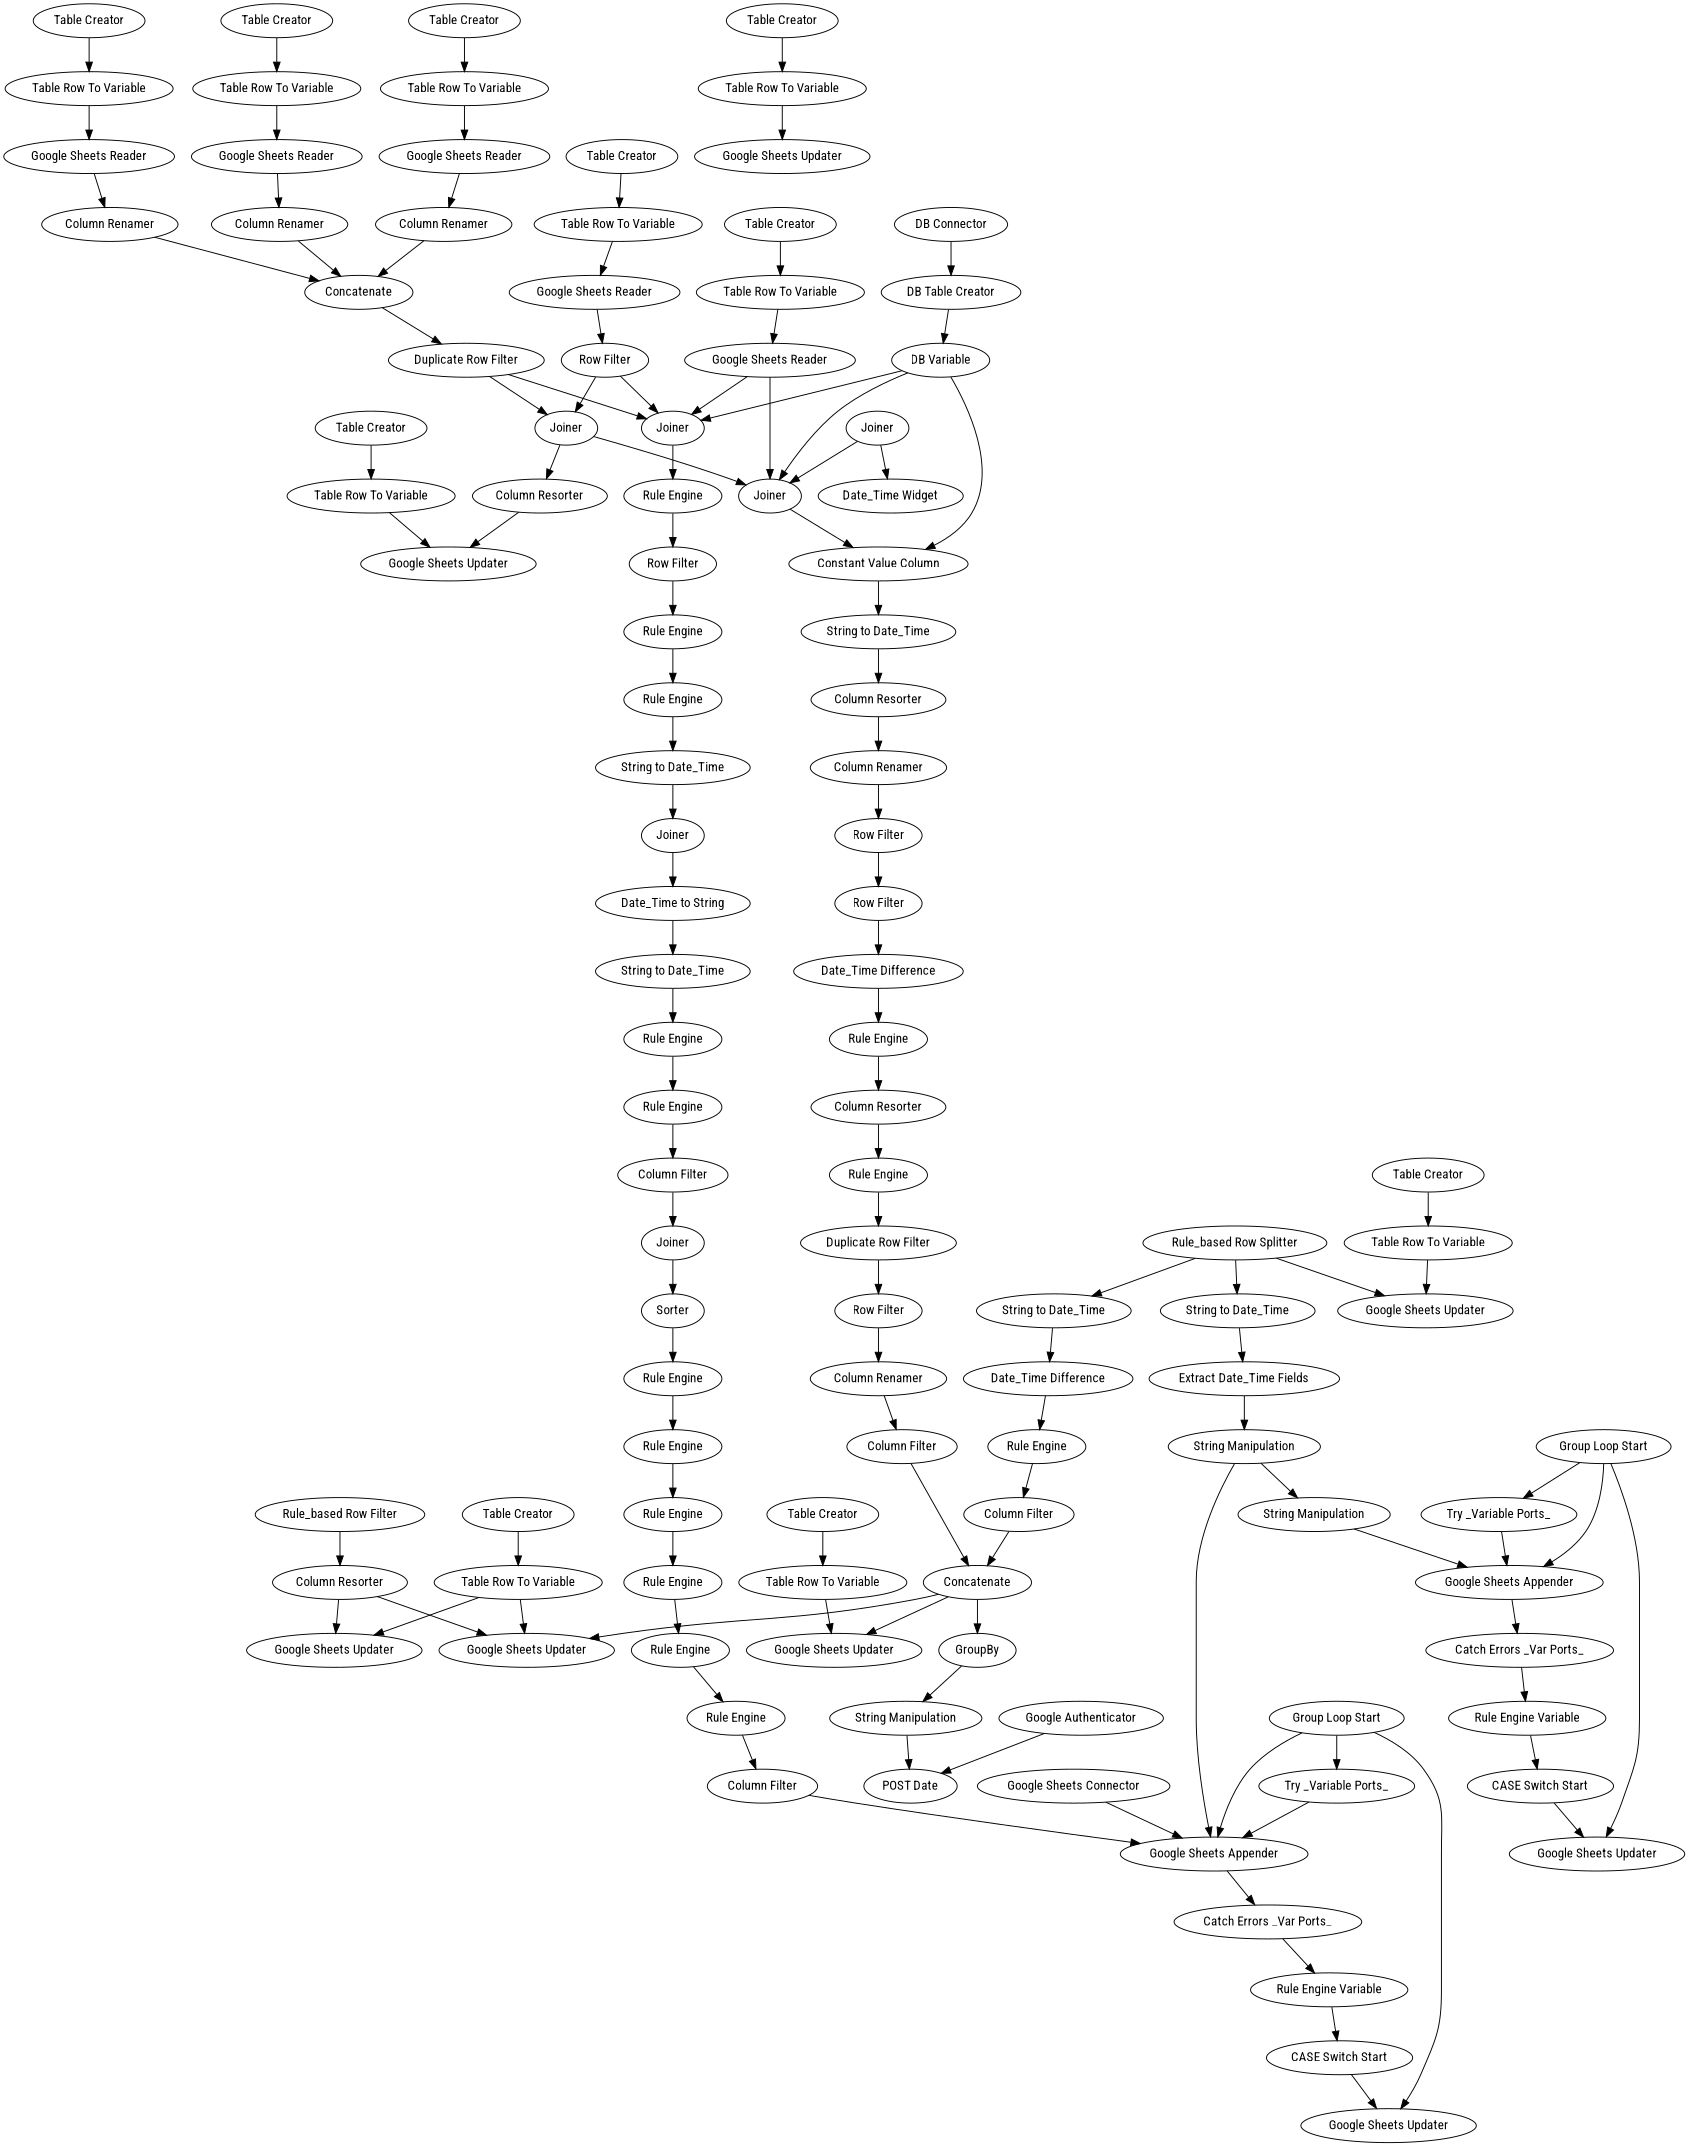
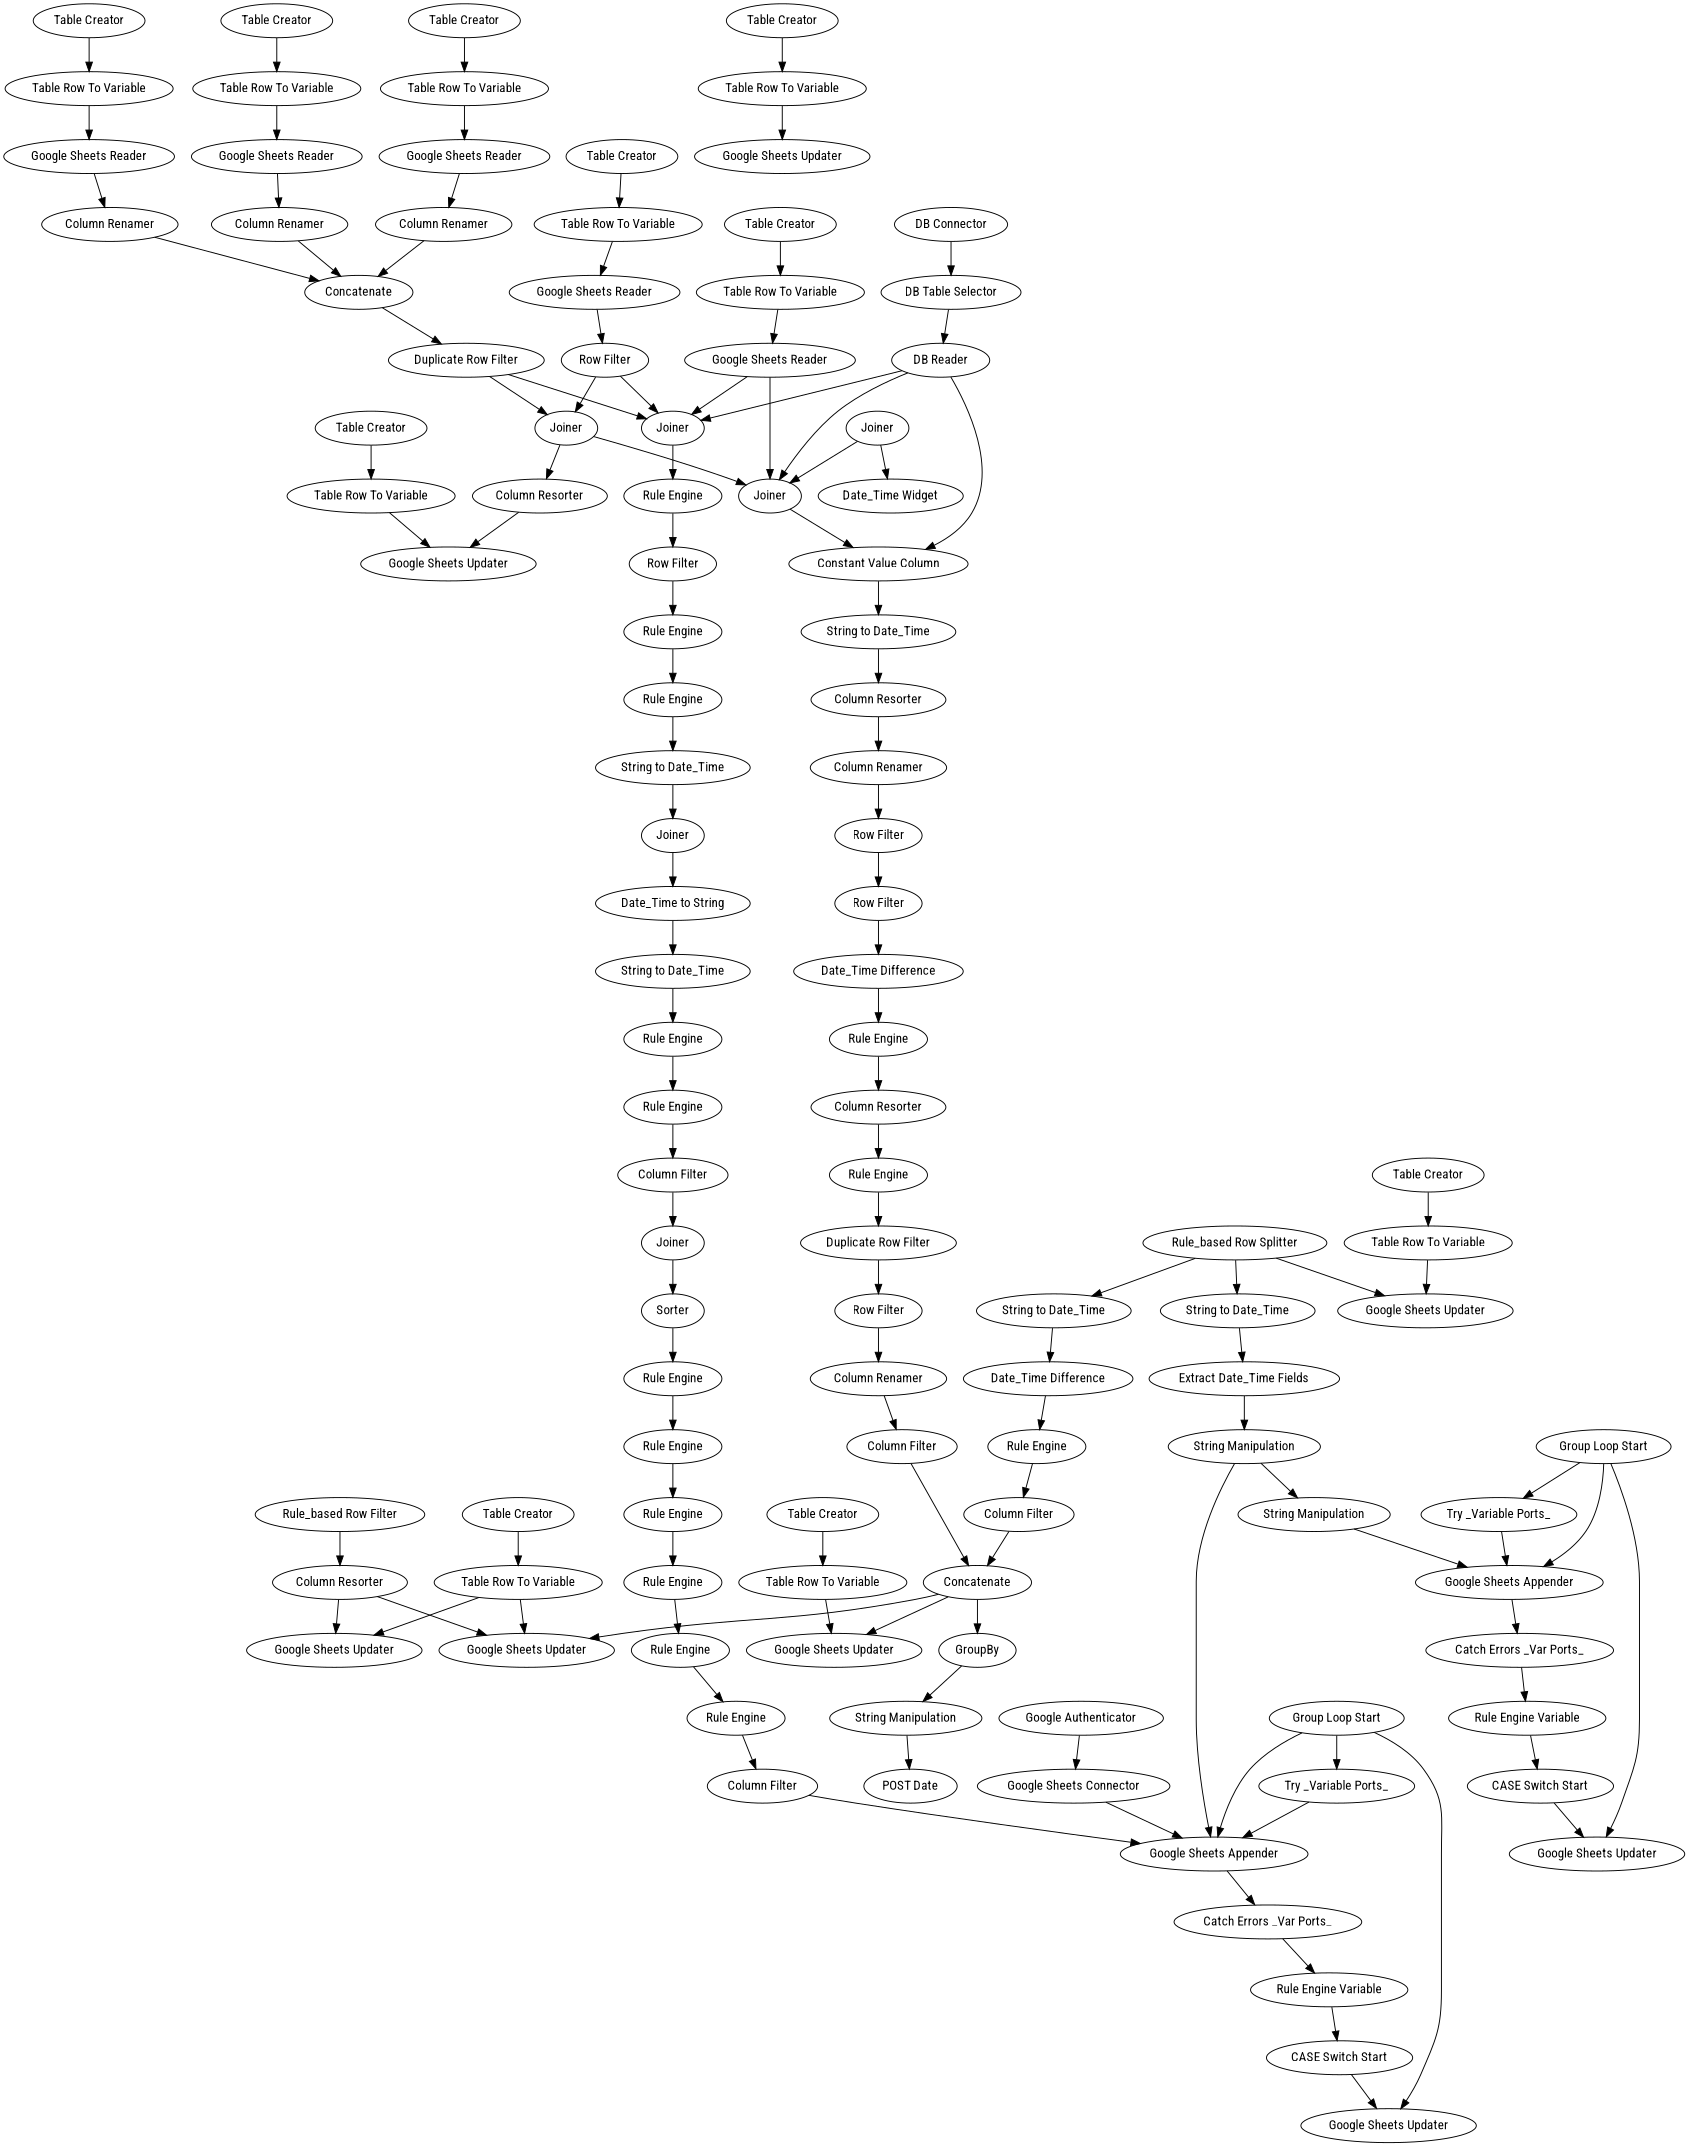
node "DB Table Creator": label "DB Table Creator" -> "DB Table Selector"
node "DB Variable": label "DB Variable" -> "DB Reader"
edge "Google Authenticator" -> "POST Date": now "Google Authenticator" -> "Google Sheets Connector"
